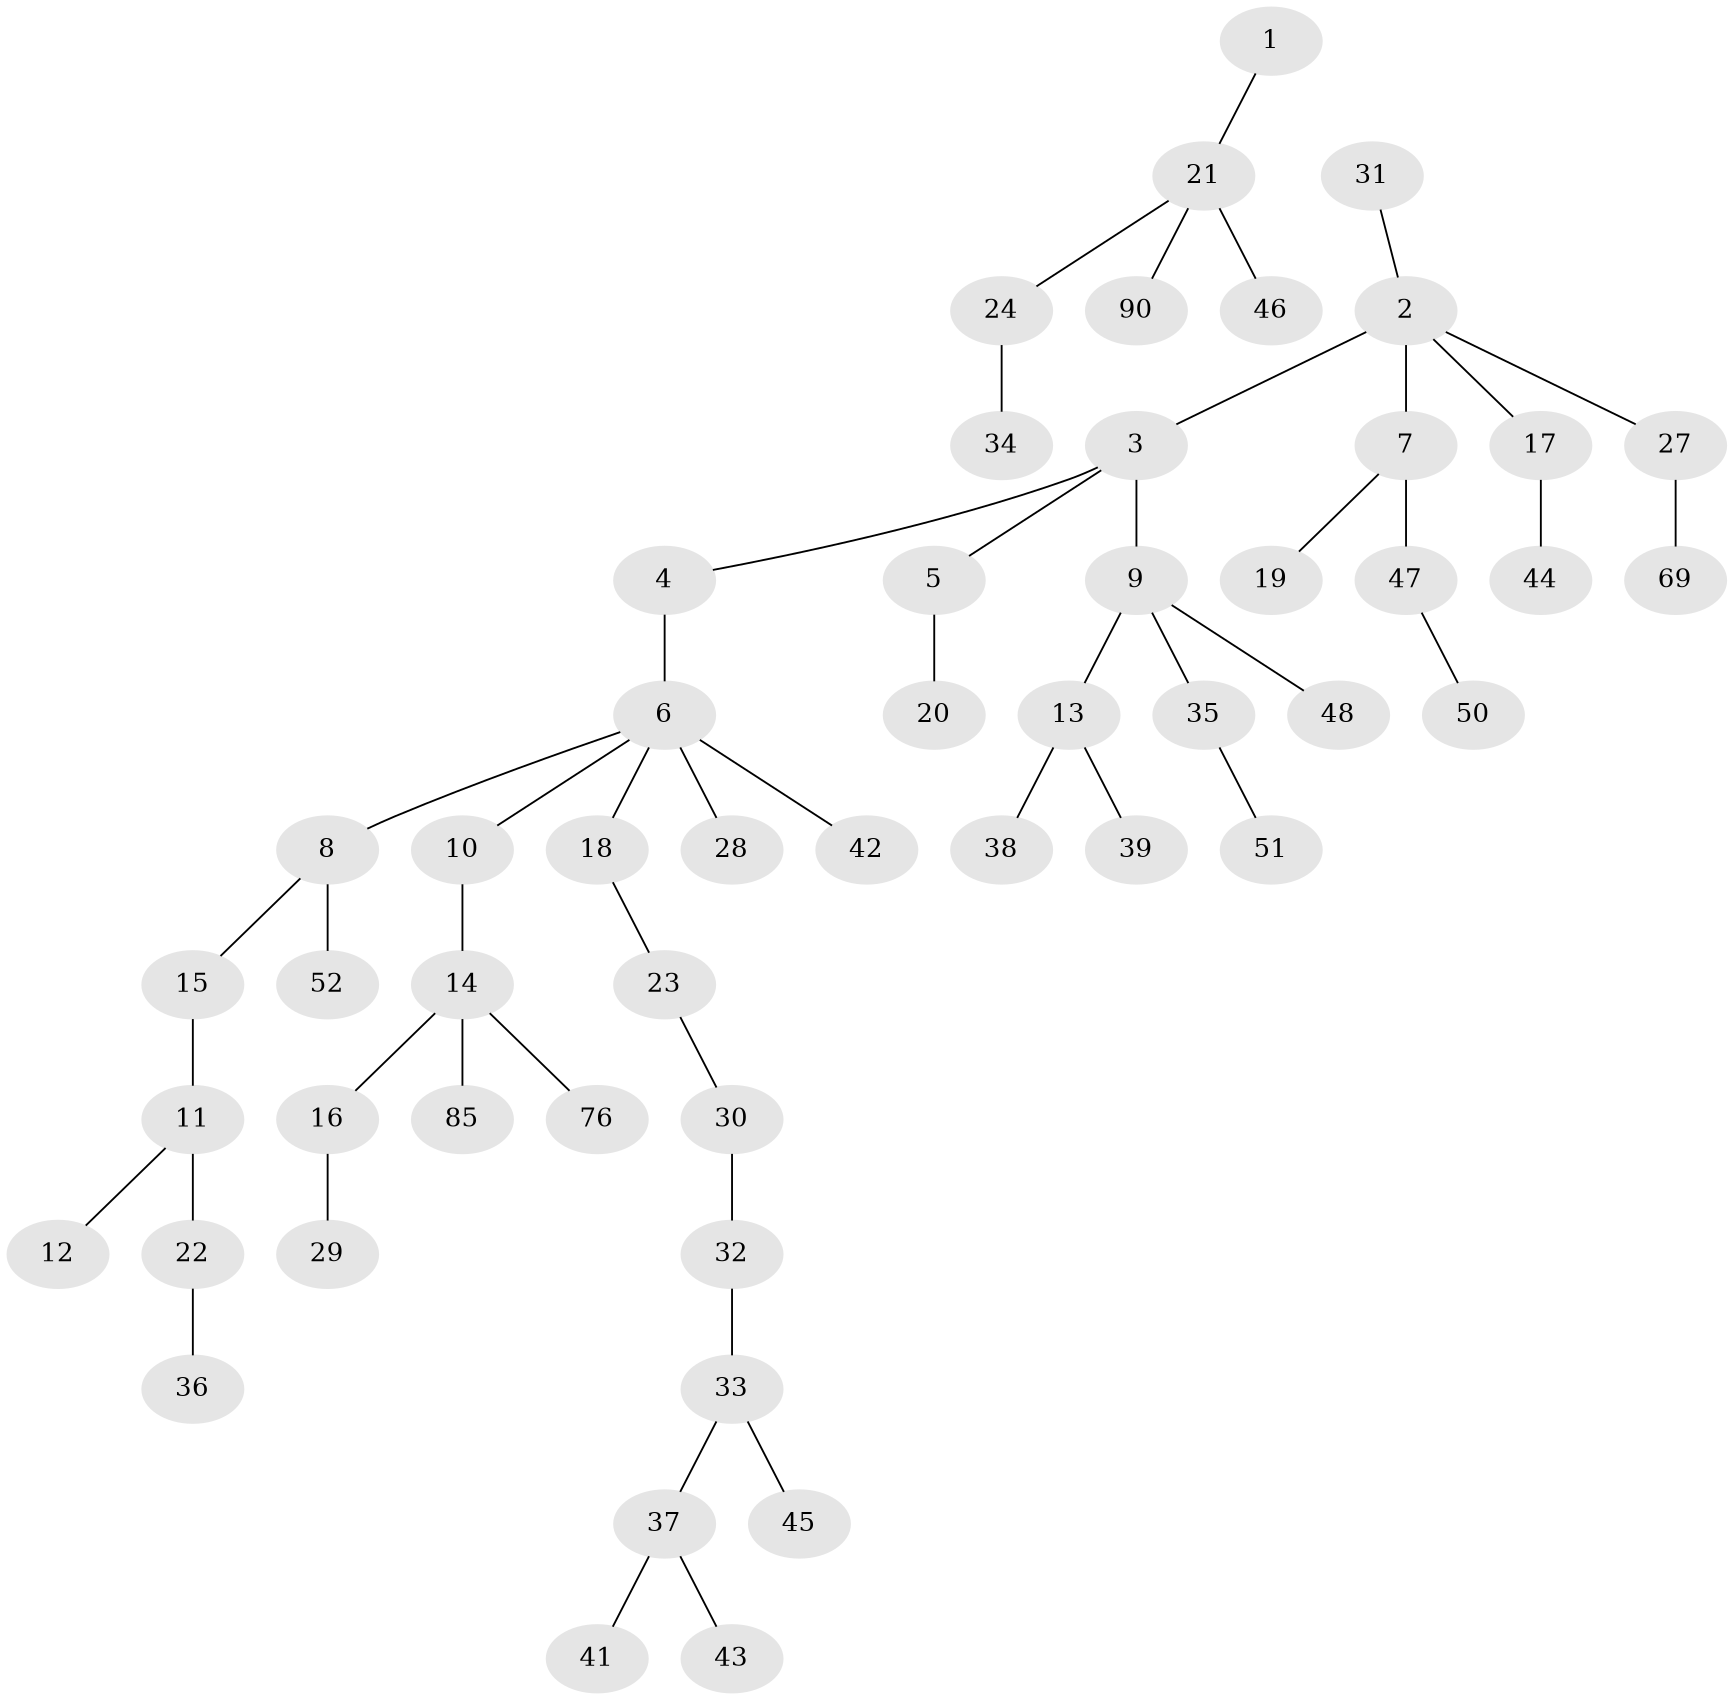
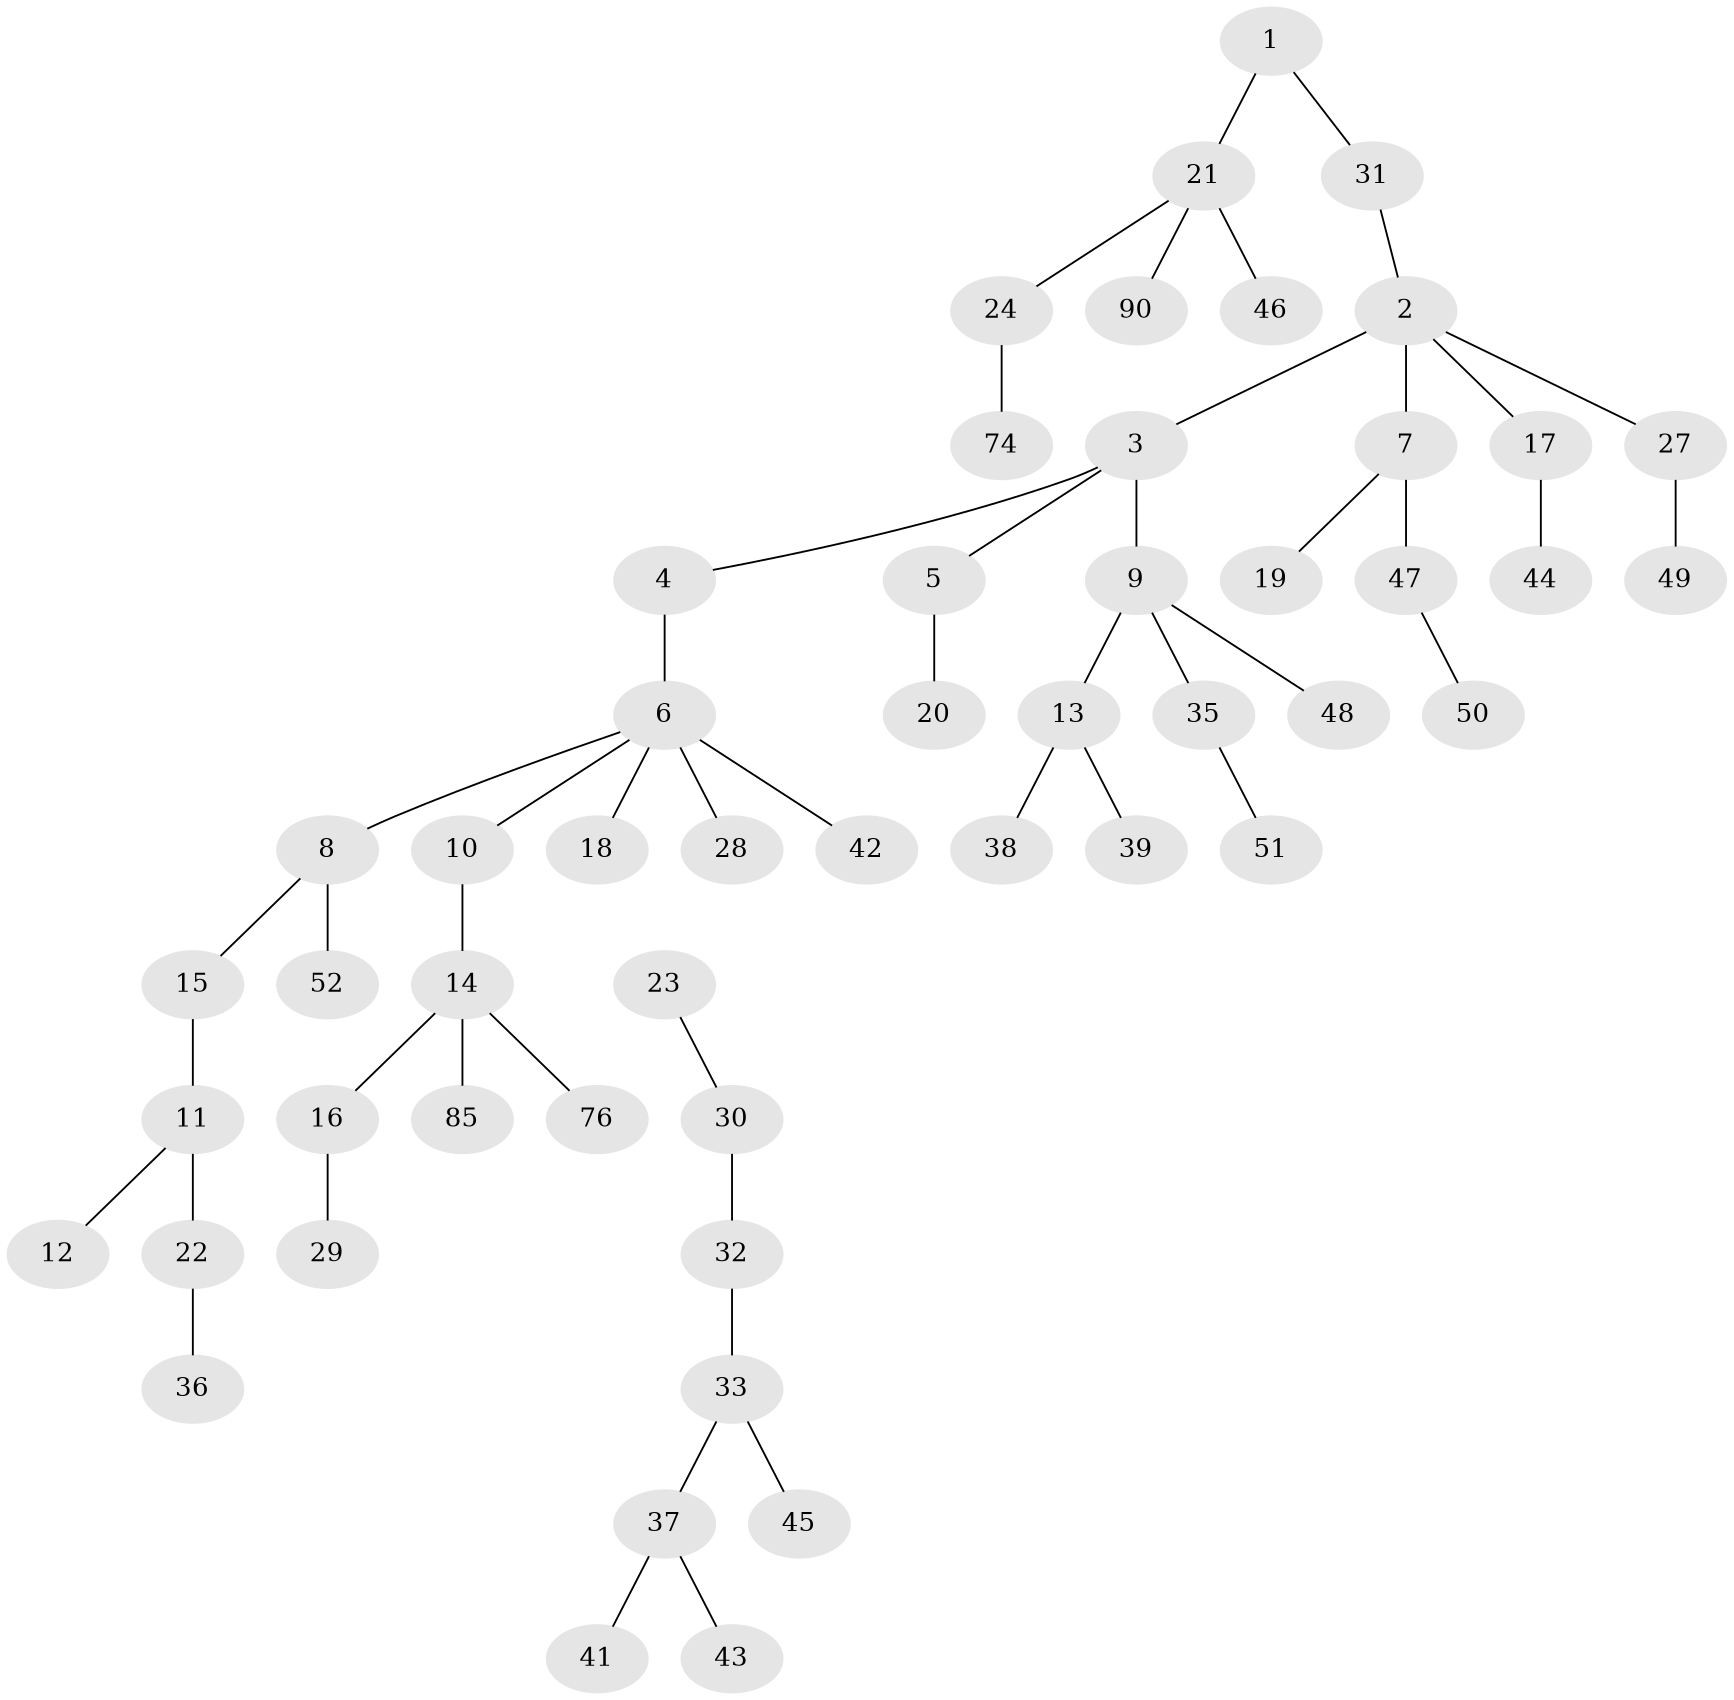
edge "1" -- "31": added
node "34": label "34" -> "74"
node "69": label "69" -> "49"
edge "18" -- "23": removed
